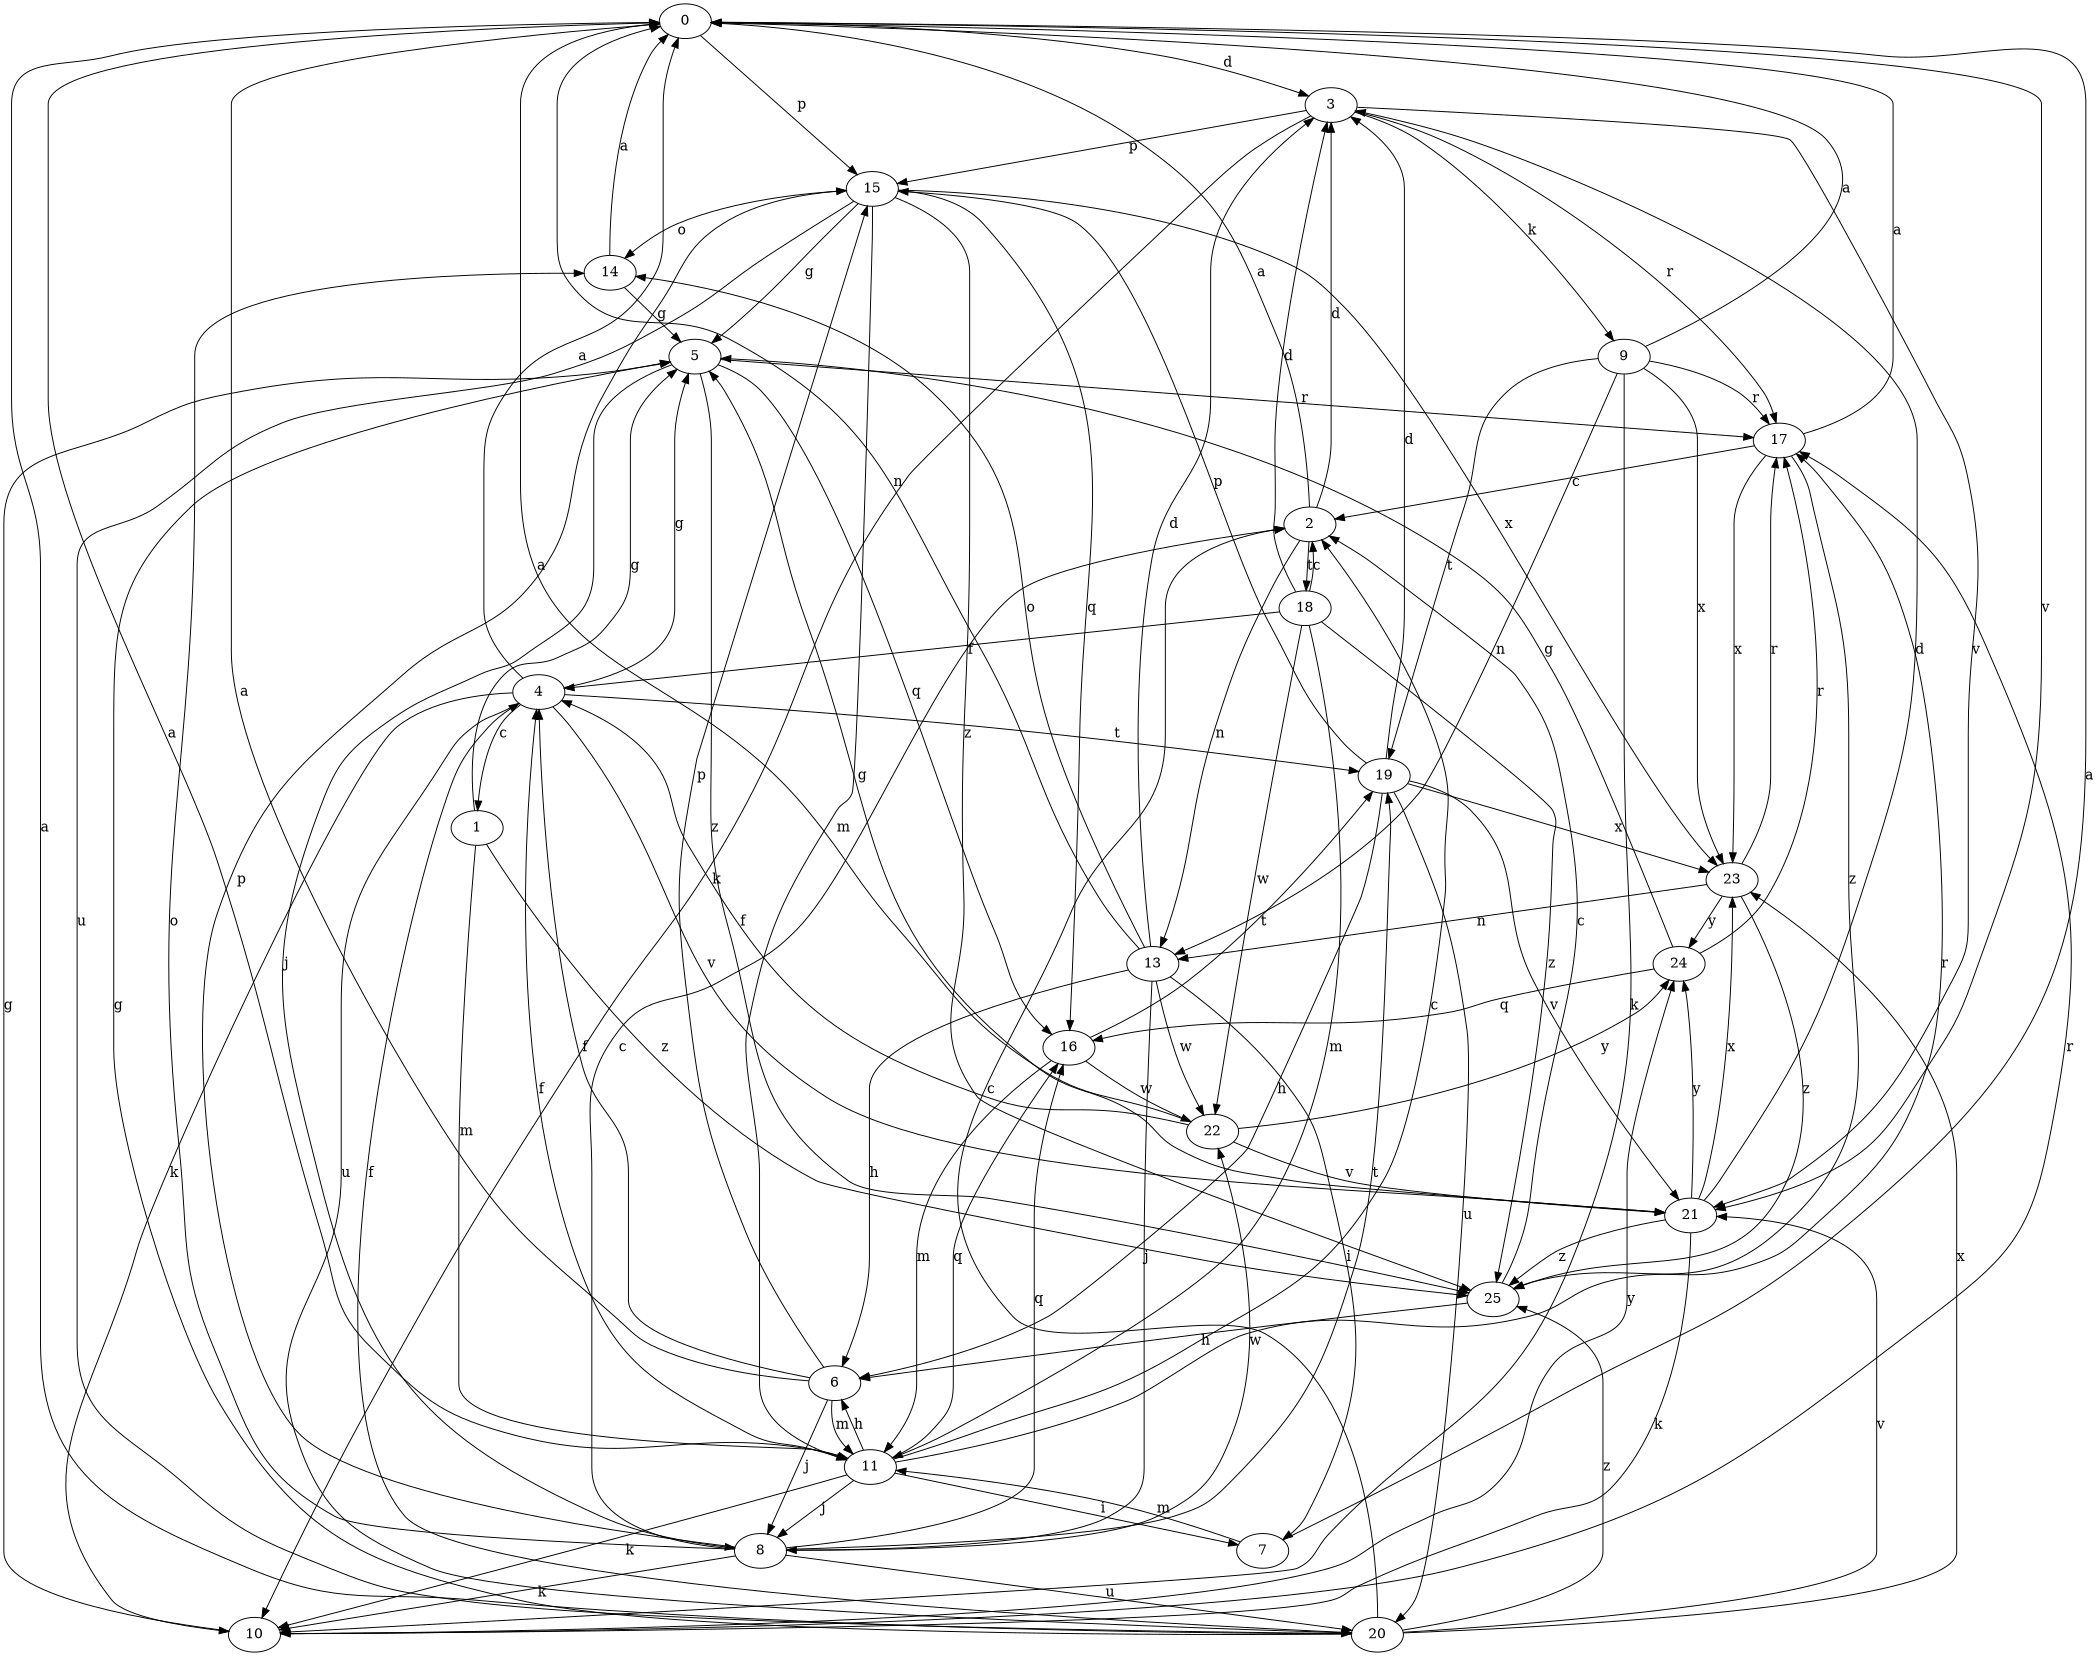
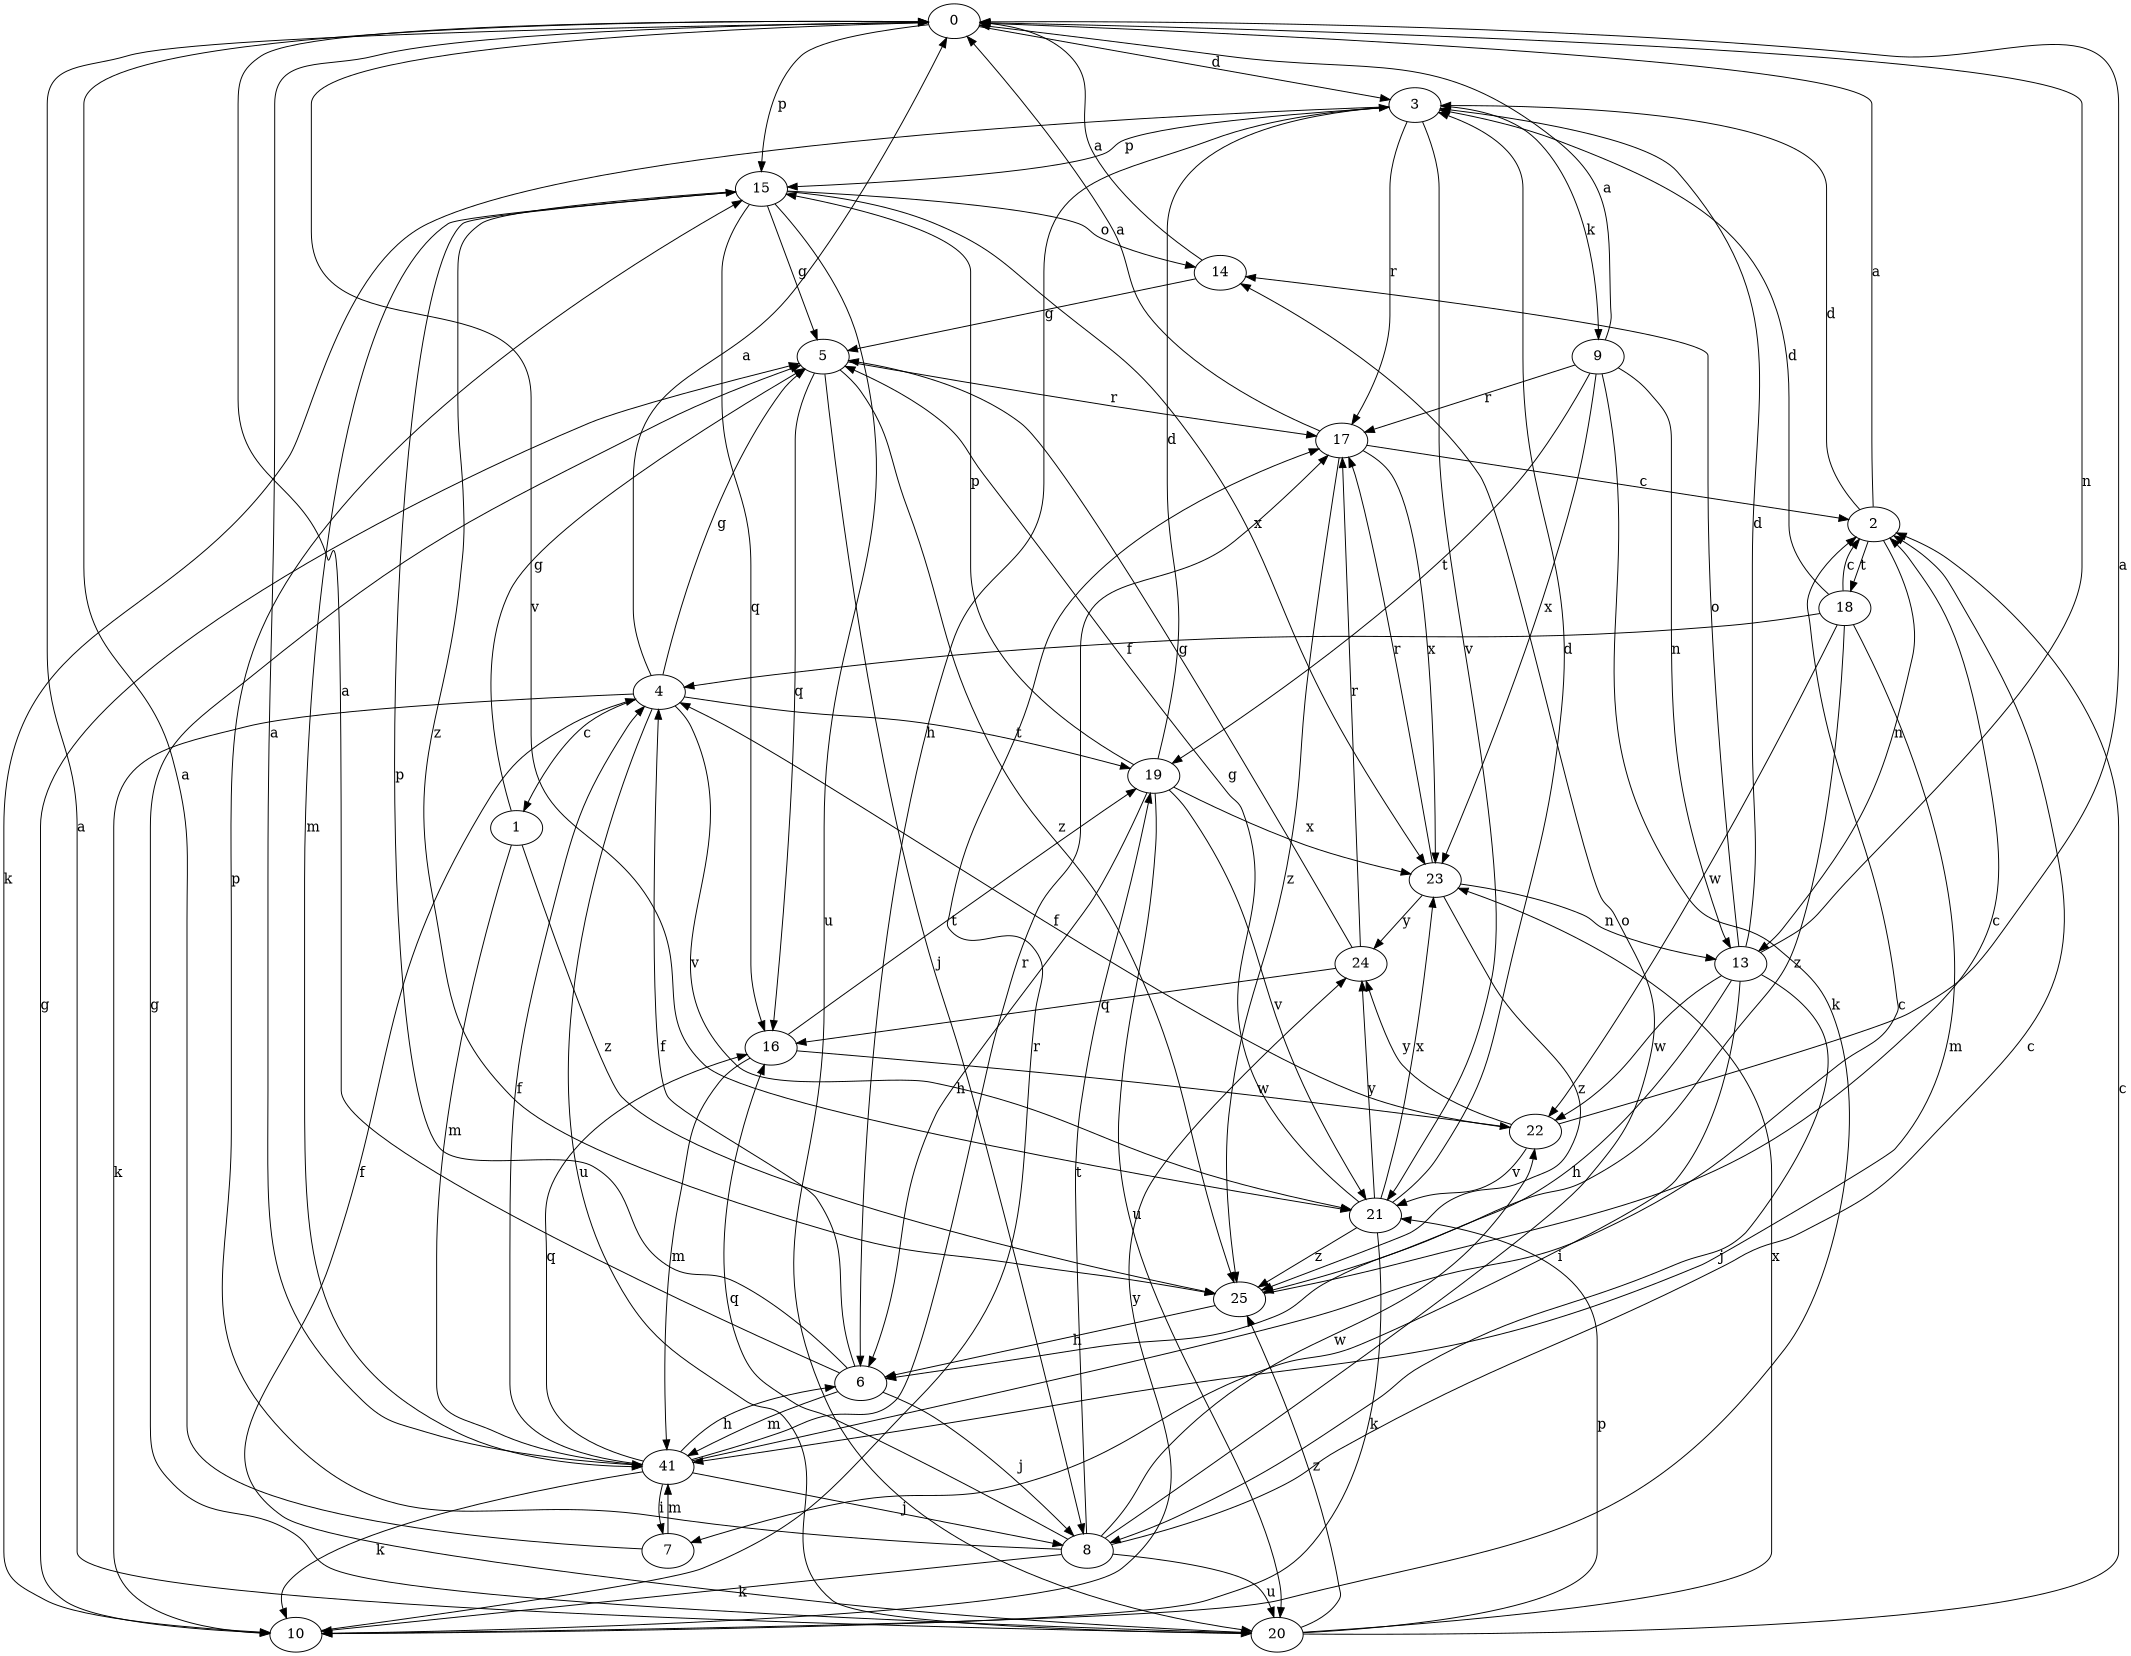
edge "3" -> "6": added, label "h"
edge "20" -> "21": label "v" -> "p"
node "11": label "11" -> "41"
